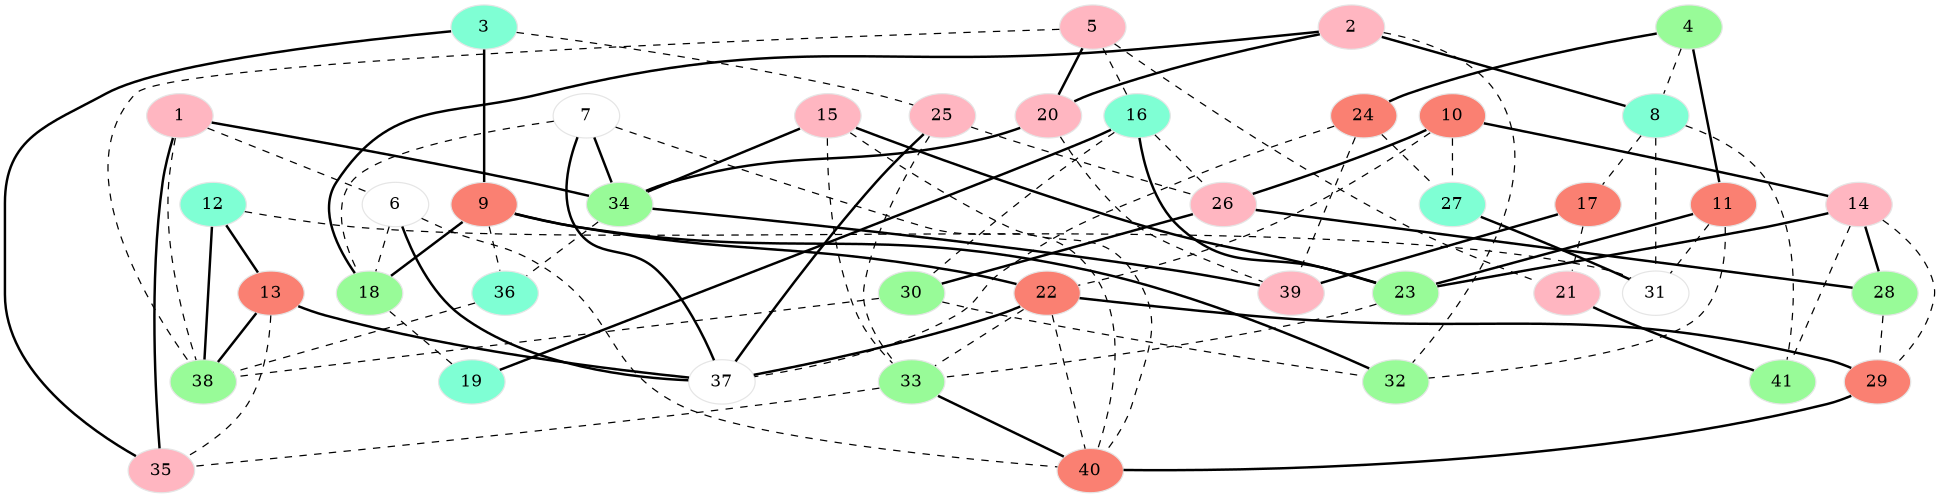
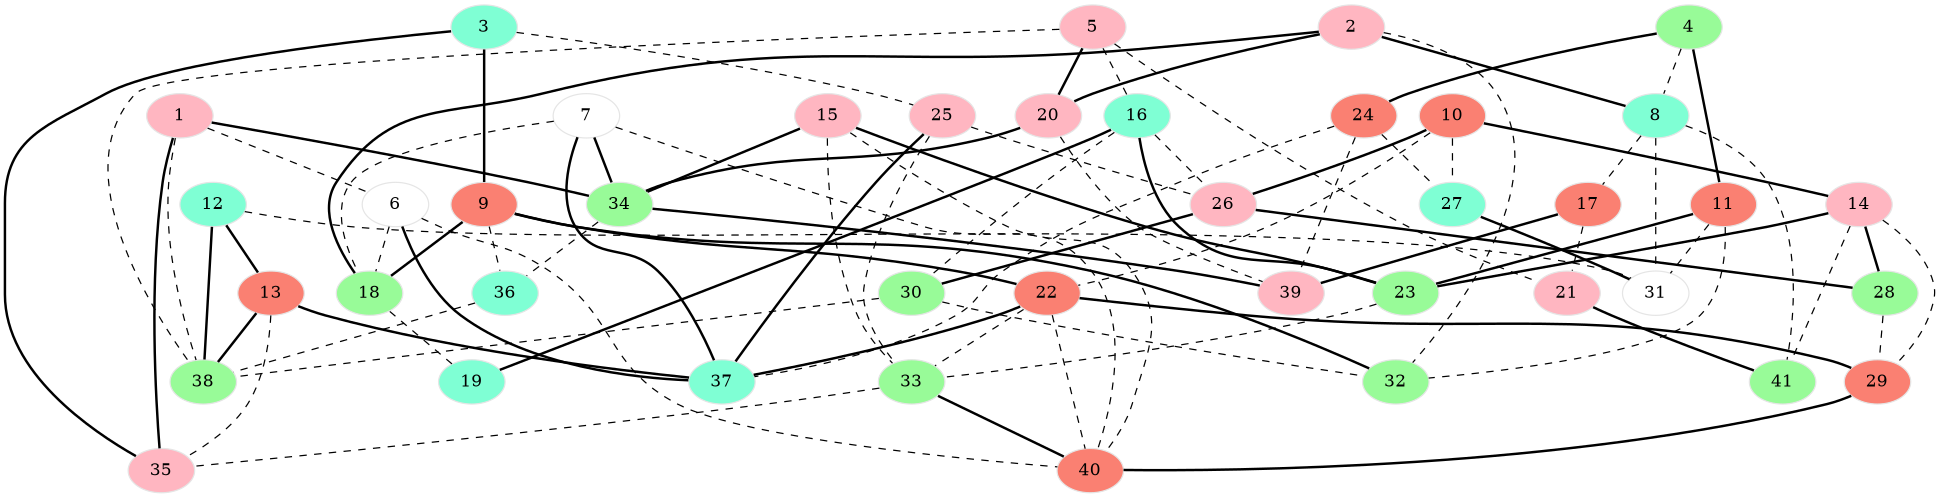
node "37": fillcolor white -> aquamarine
